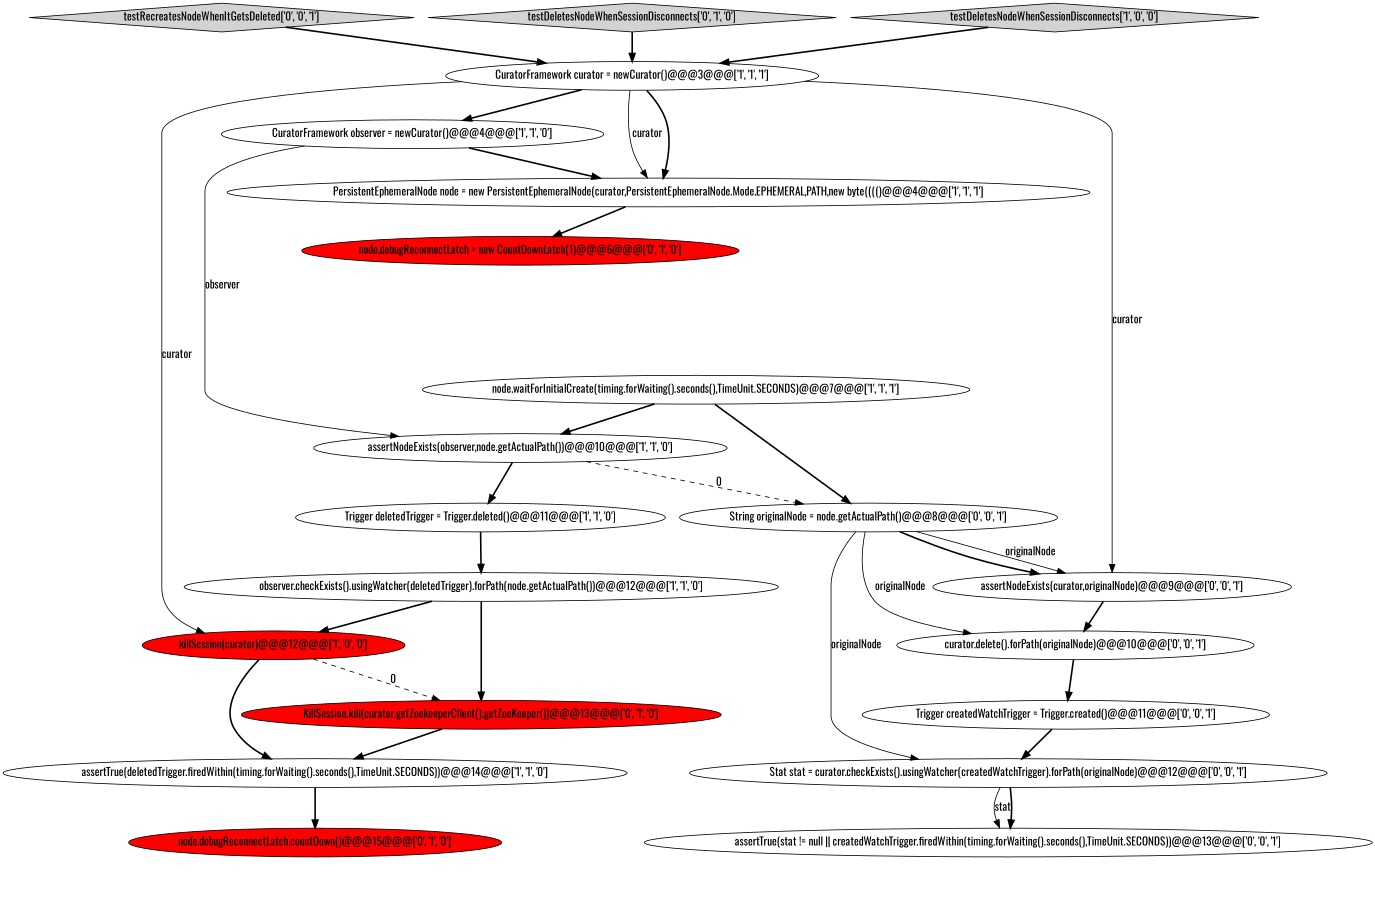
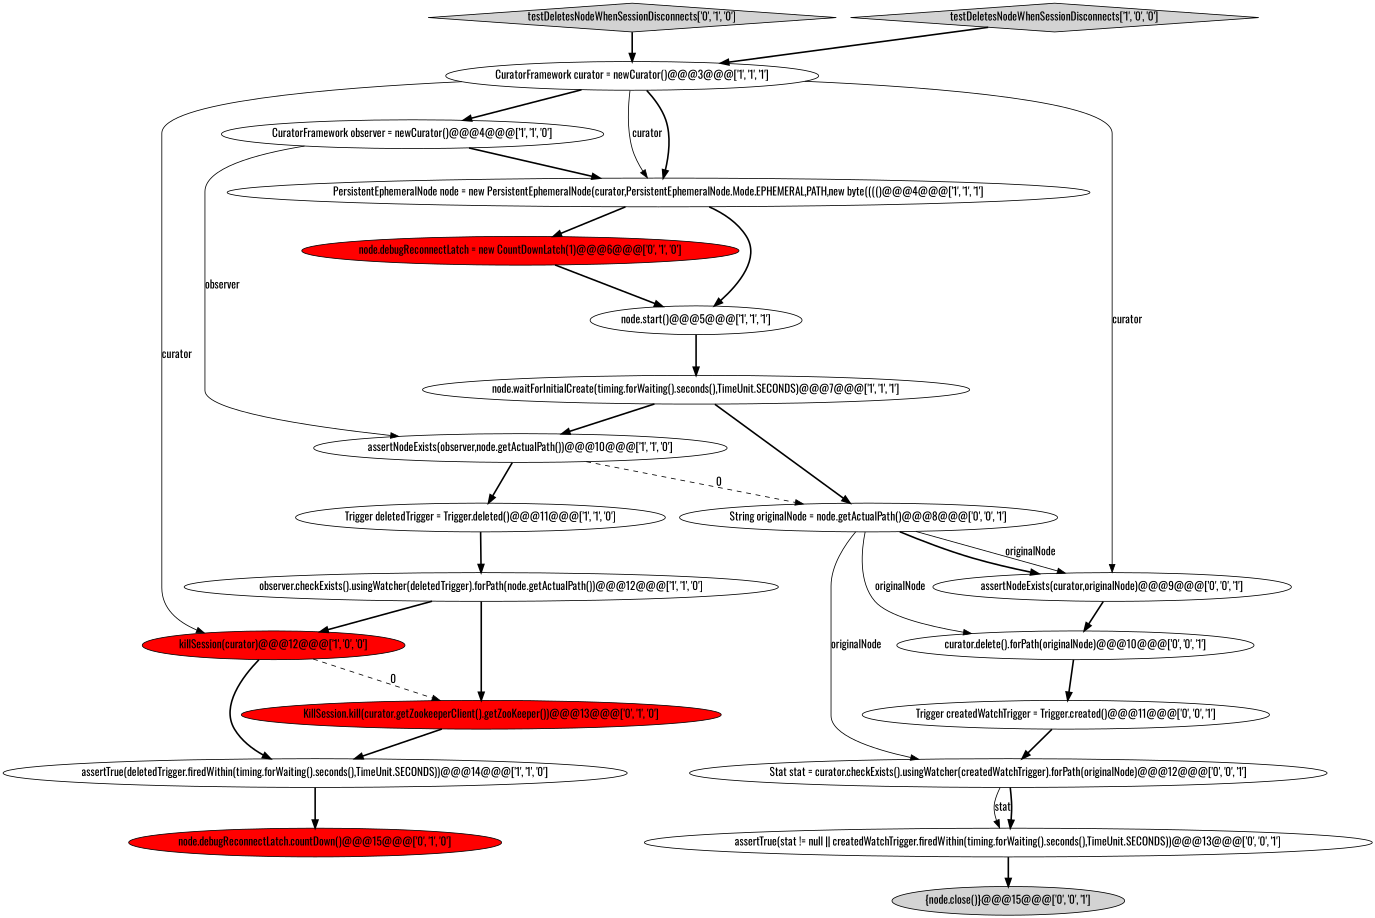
node "testRecreatesNodeWhenItGetsDeleted['0', '0', '1']": removed
node "node.start()@@@5@@@['1', '1', '1']": added
node "{node.close()}@@@15@@@['0', '0', '1']": added
